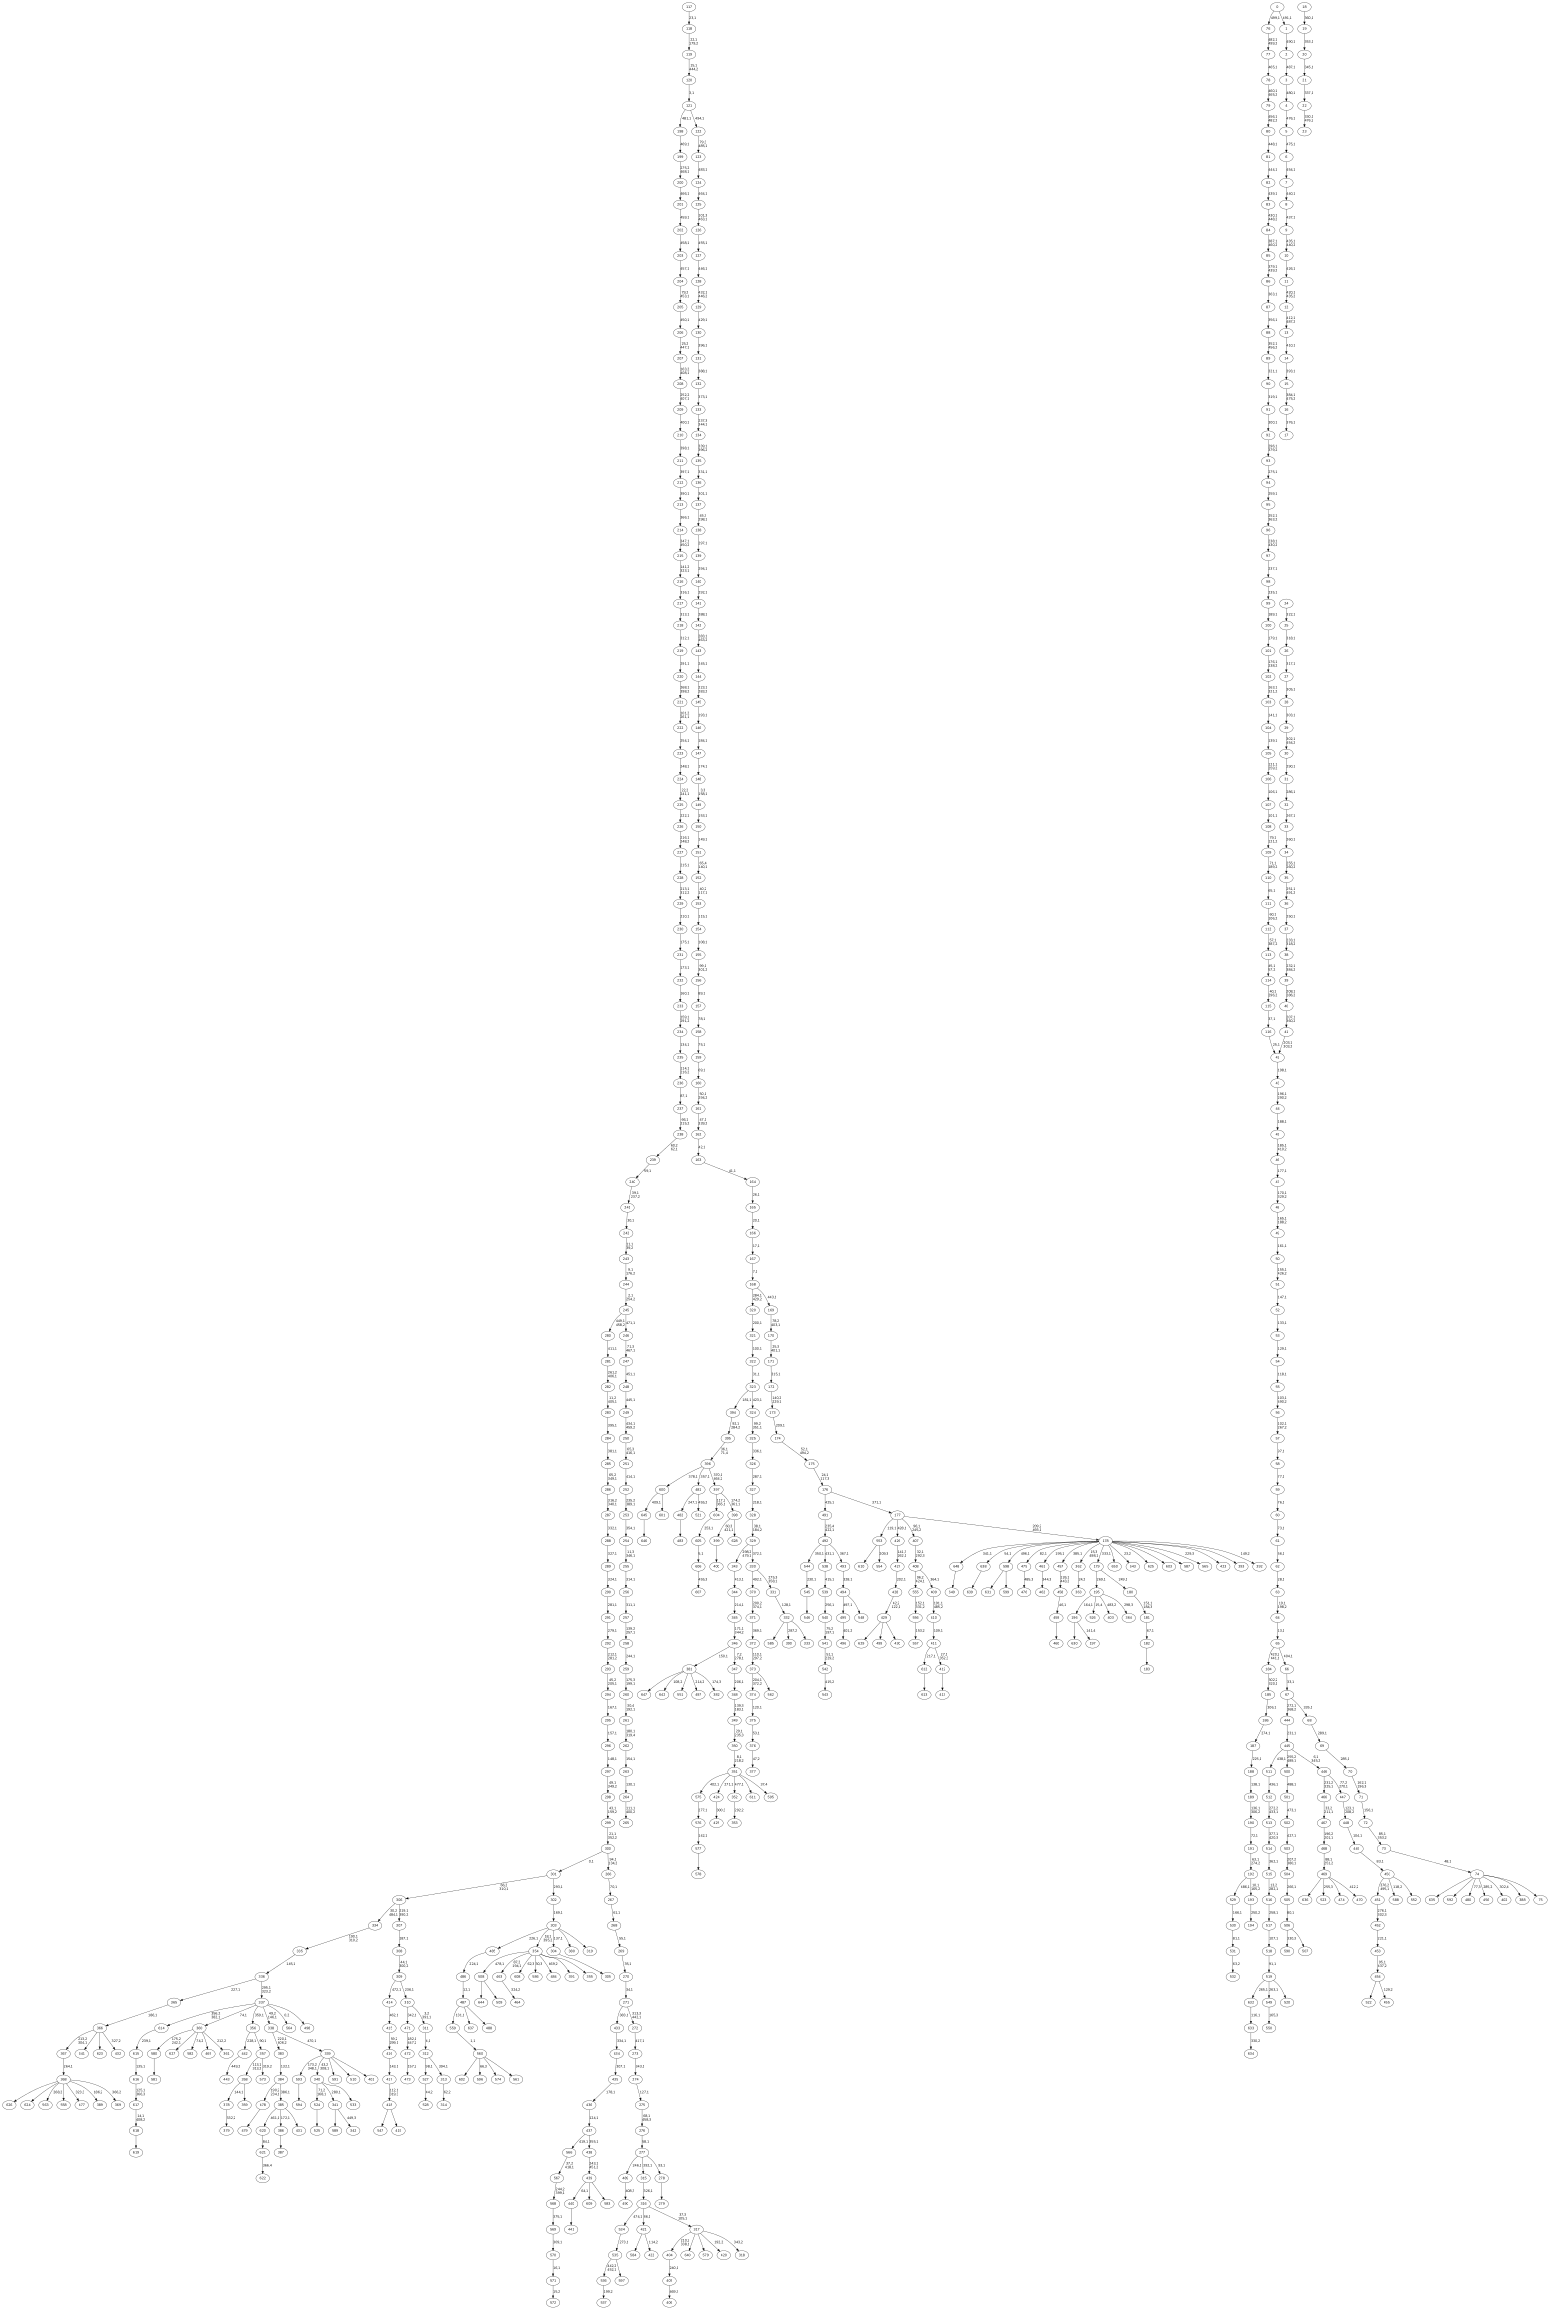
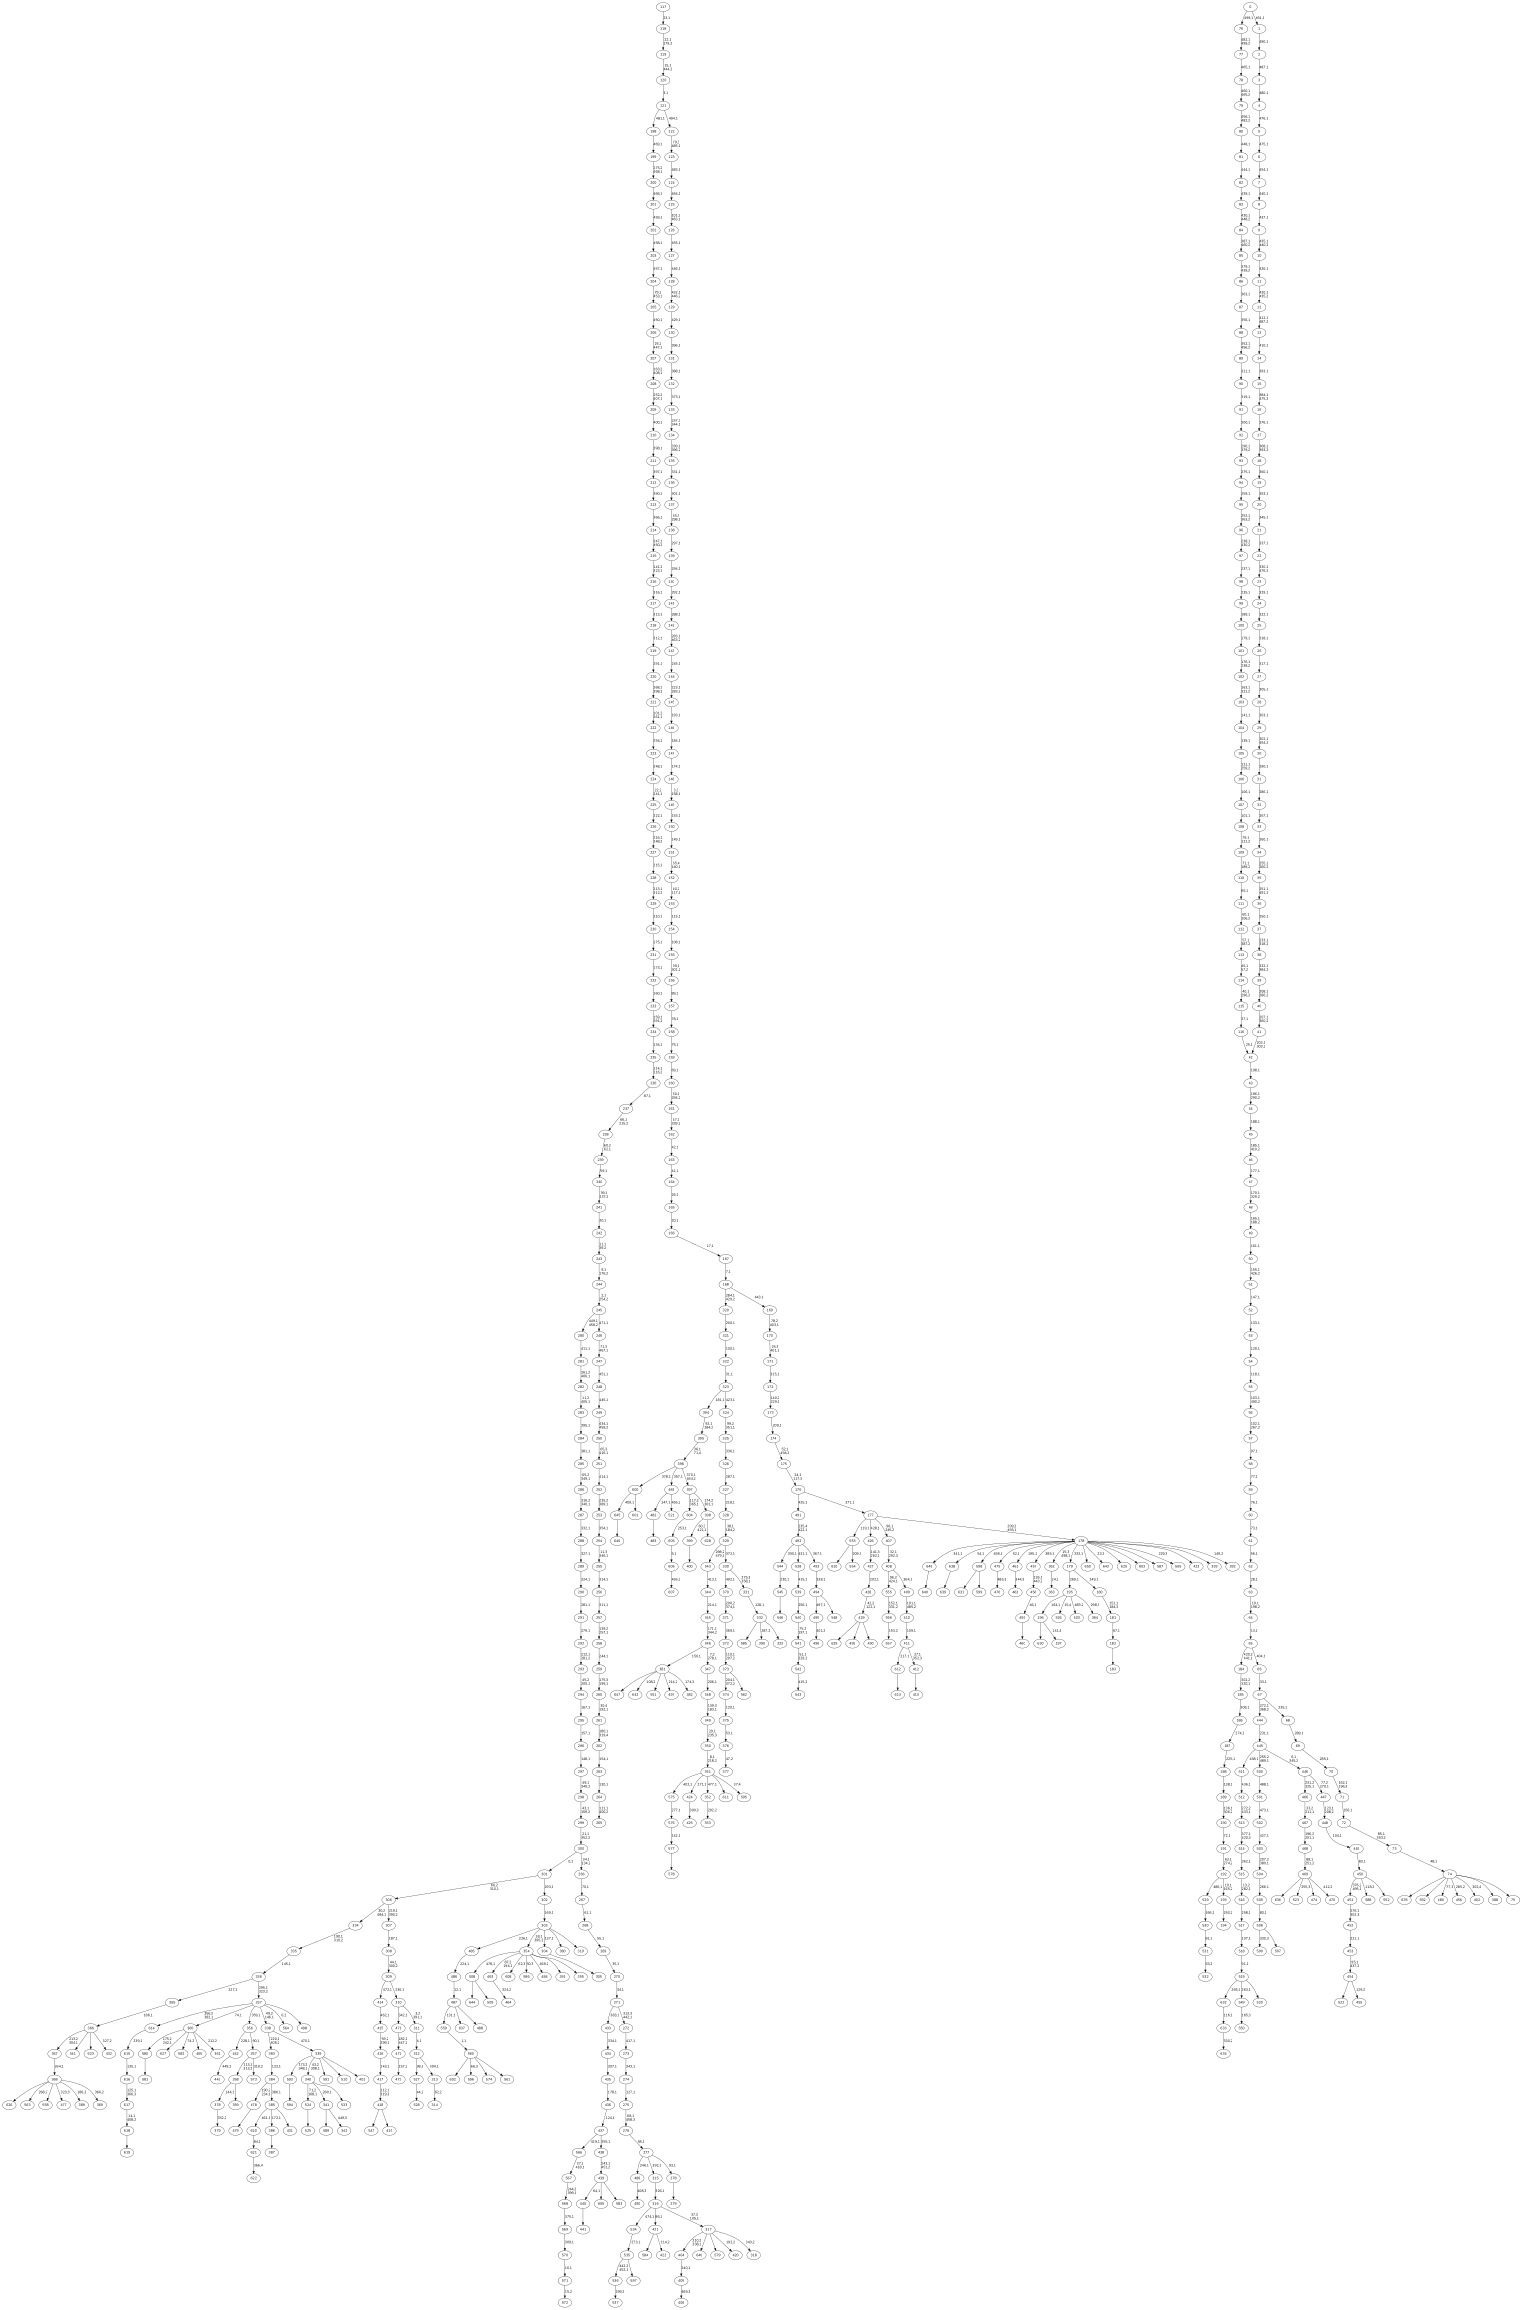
edge "17" -> "18": added, label "368,1 393,2"
edge "23" -> "24": added, label "329,1"
node "624": removed
